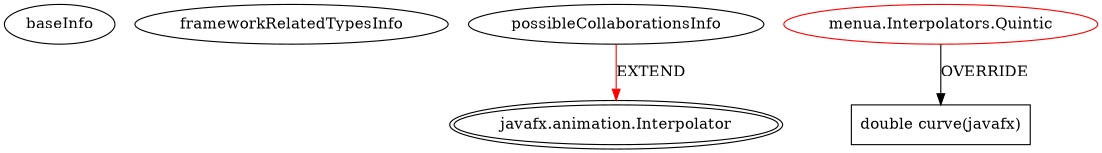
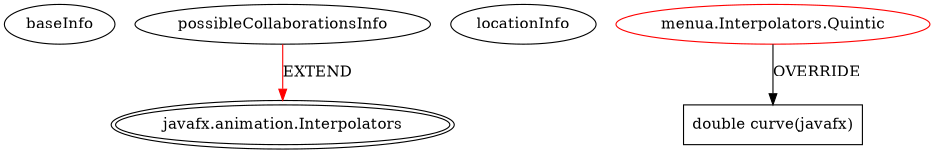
node "frameworkRelatedTypesInfo": removed
node "locationInfo": added
node "javafx.animation.Interpolator": label "javafx.animation.Interpolator" -> "javafx.animation.Interpolators"
